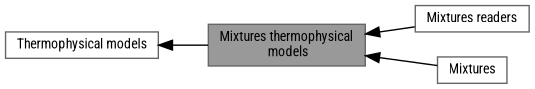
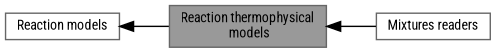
node "Thermophysical models": label "Thermophysical models" -> "Reaction models"
node "Mixtures thermophysical models": label "Mixtures thermophysical models" -> "Reaction thermophysical models"
node "Mixtures": removed
